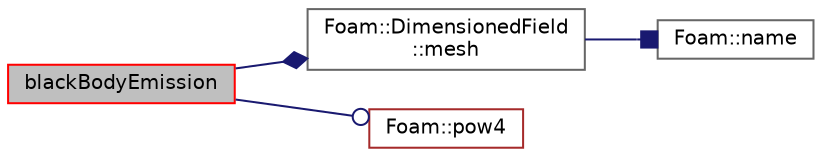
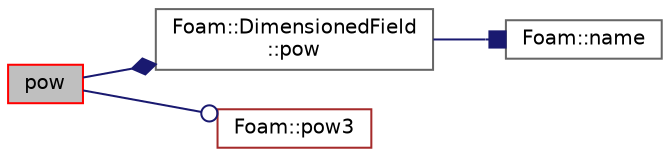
node "Foam::DimensionedField ::mesh": label "Foam::DimensionedField ::mesh" -> "Foam::DimensionedField ::pow"
node "blackBodyEmission": label "blackBodyEmission" -> "pow"
node "Foam::pow4": label "Foam::pow4" -> "Foam::pow3"
